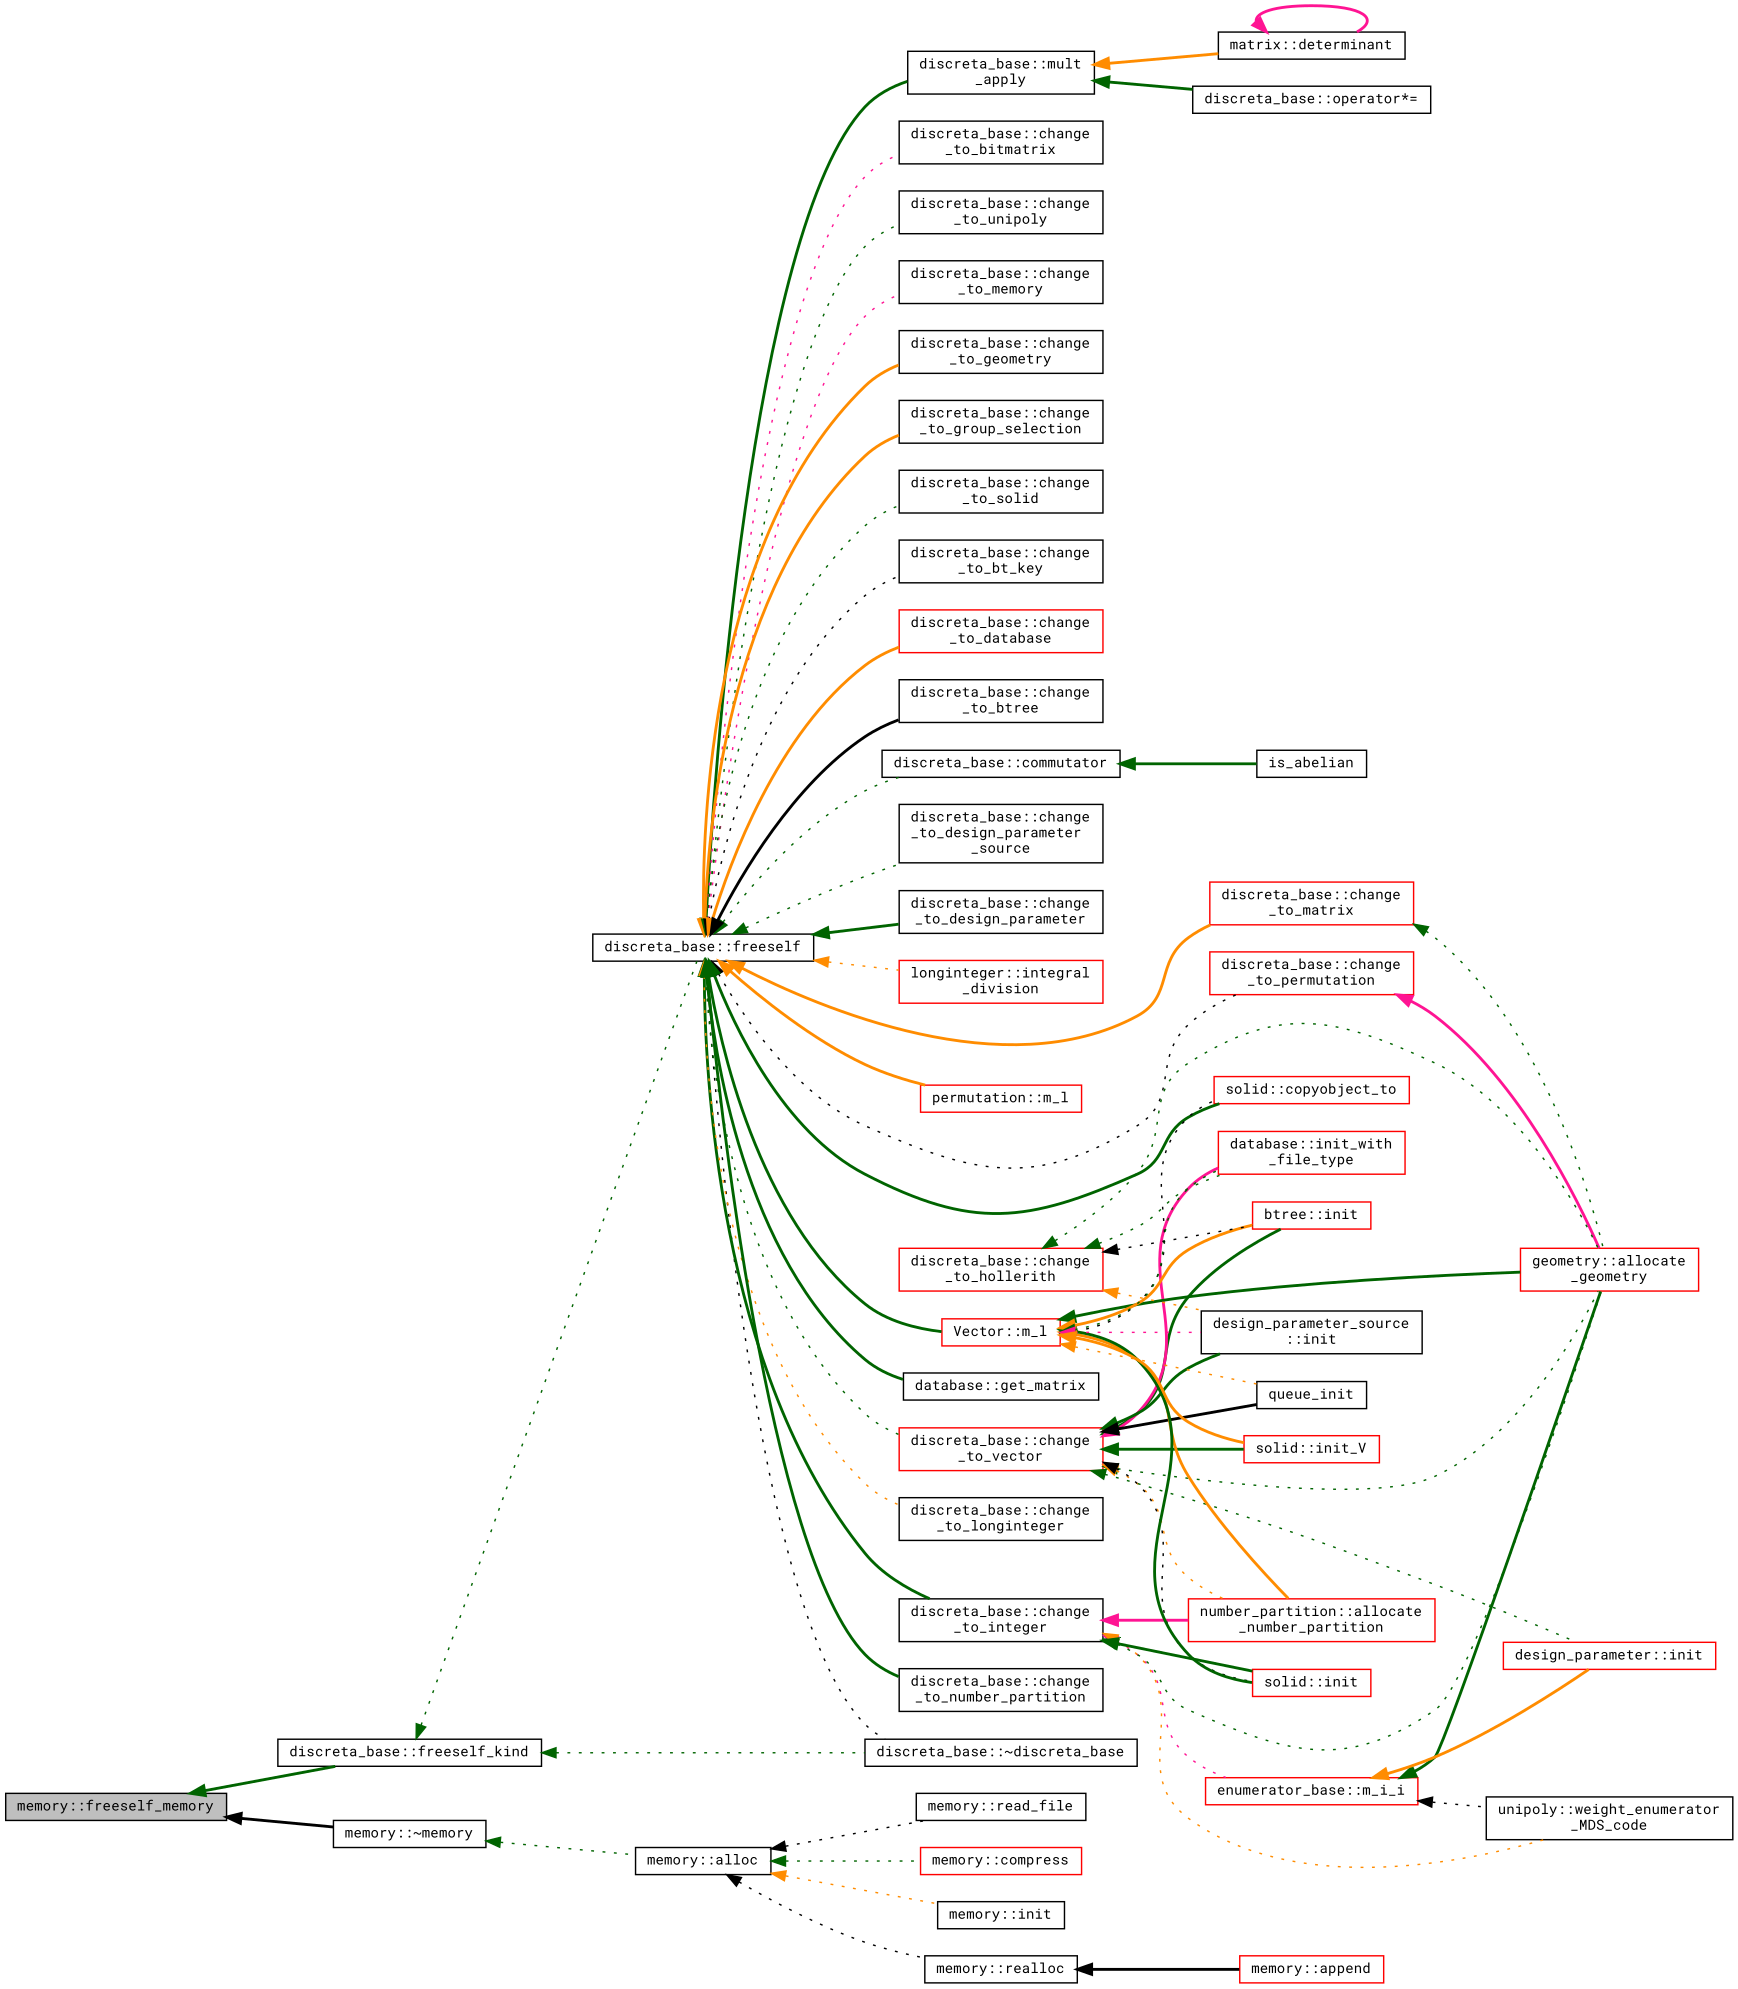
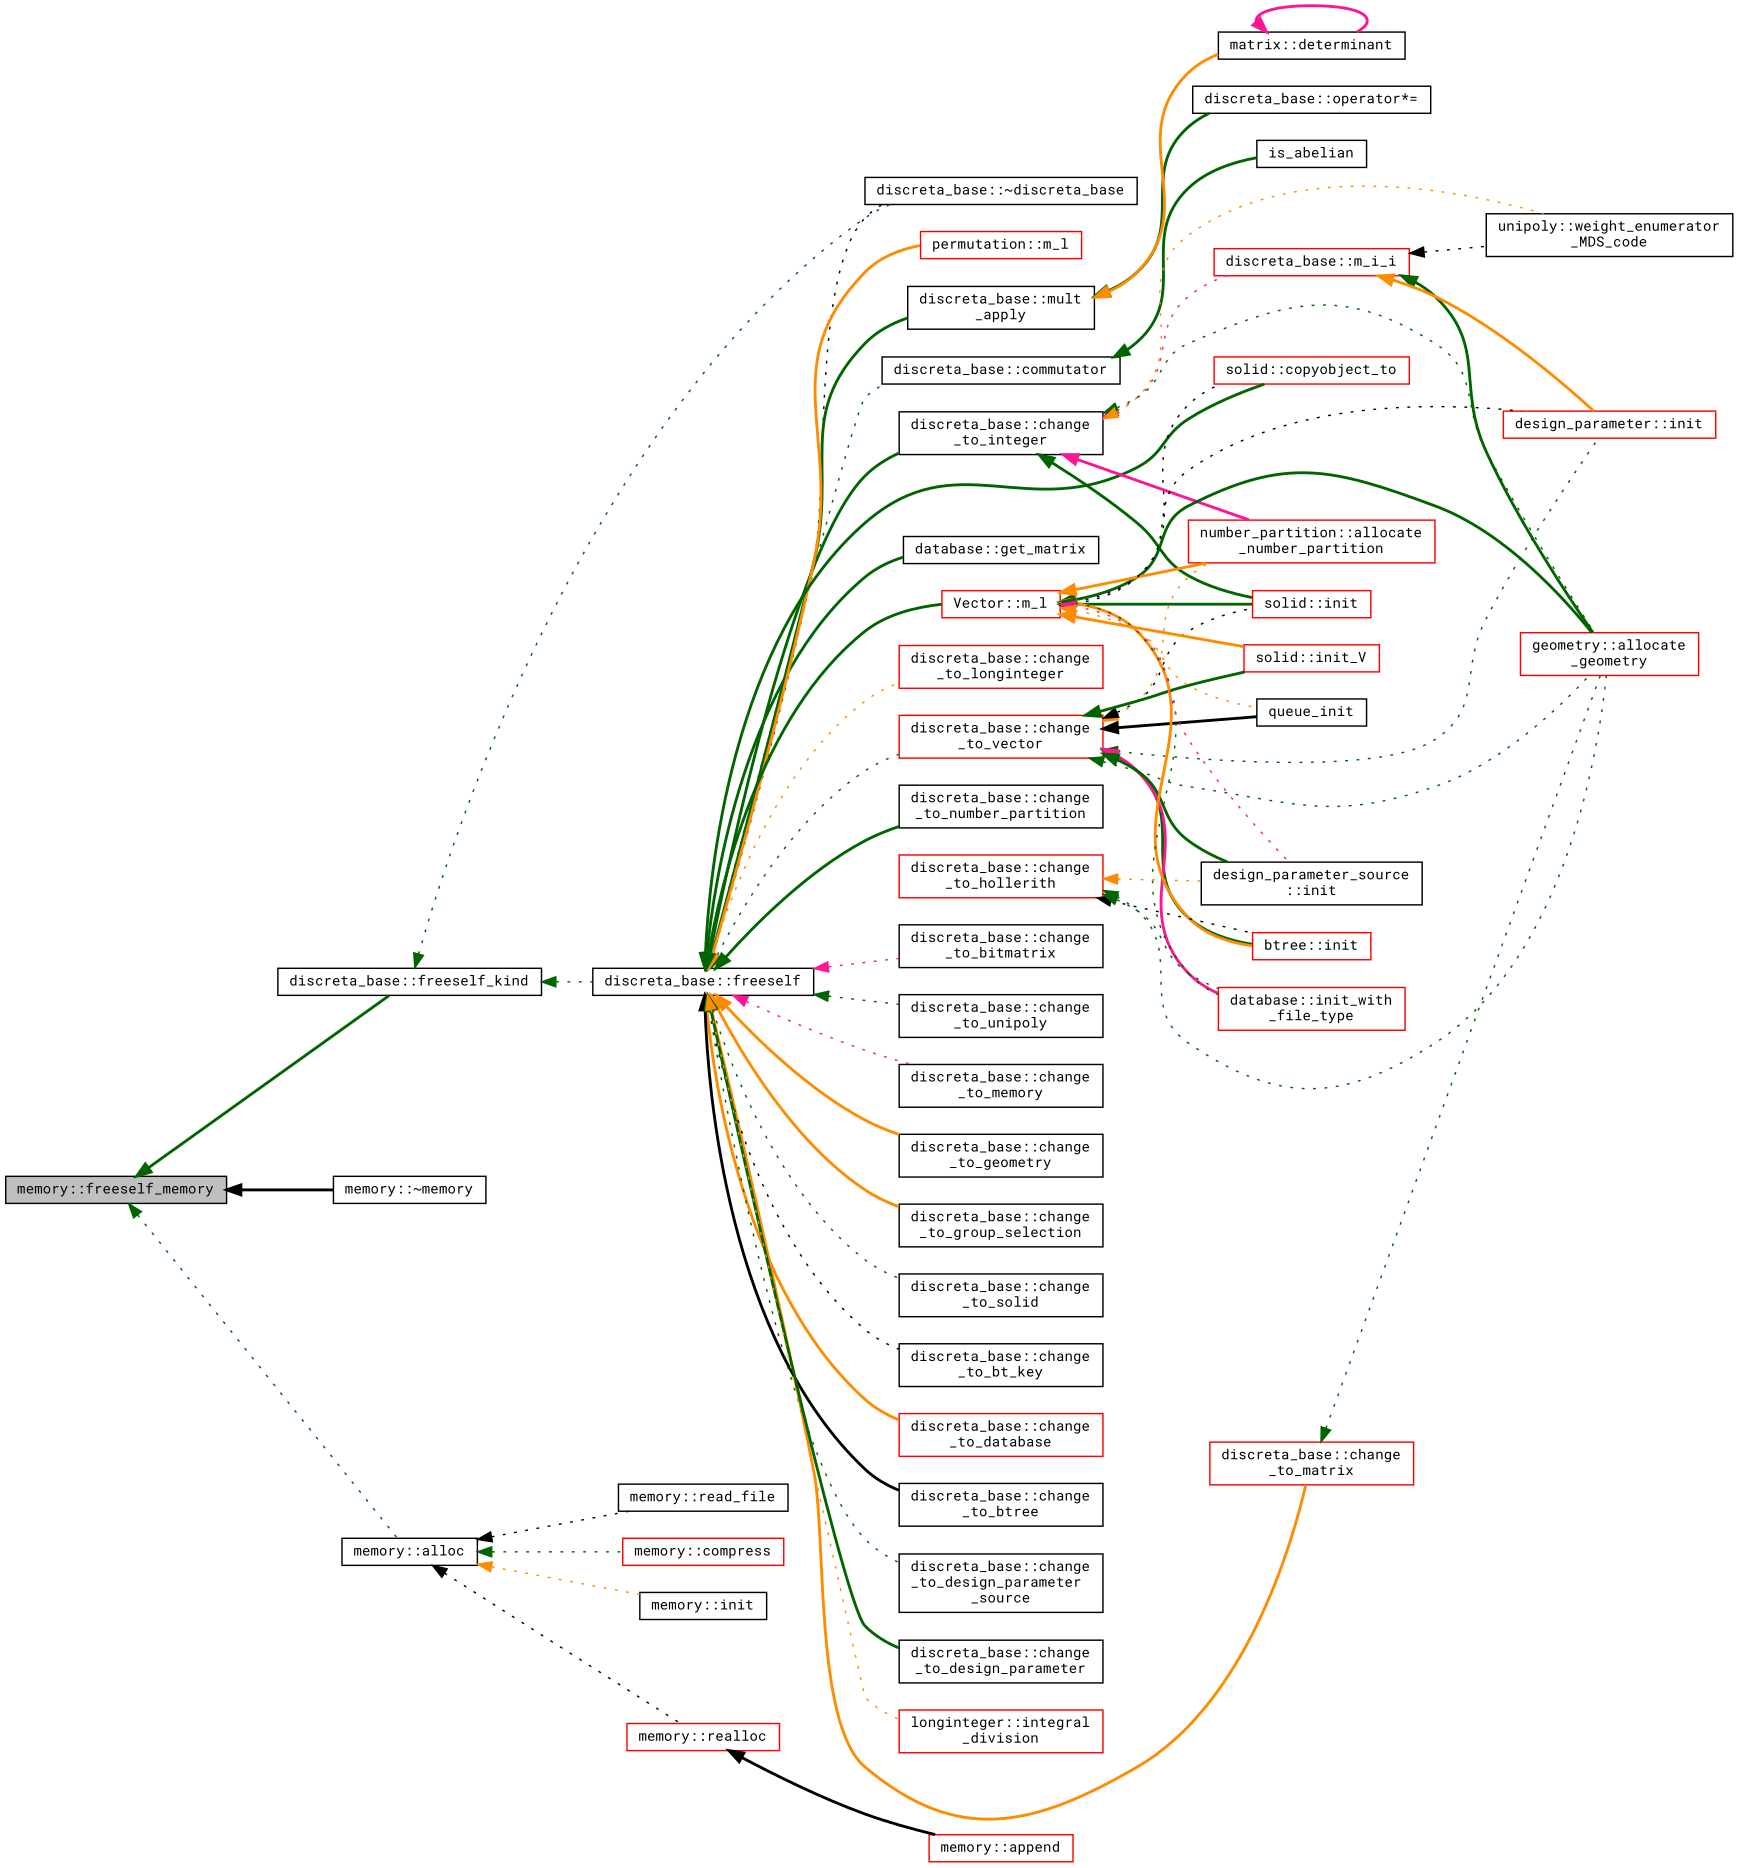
edge "design_parameter::init" -> "Vector::m_l": added
node "discreta_base::change _to_permutation": removed
node "discreta_base::change _to_longinteger": color black -> red
node "enumerator_base::m_i_i": label "enumerator_base::m_i_i" -> "discreta_base::m_i_i"
edge "memory::alloc" -> "memory::~memory": now "memory::alloc" -> "memory::freeself_memory"
node "memory::realloc": color black -> red
